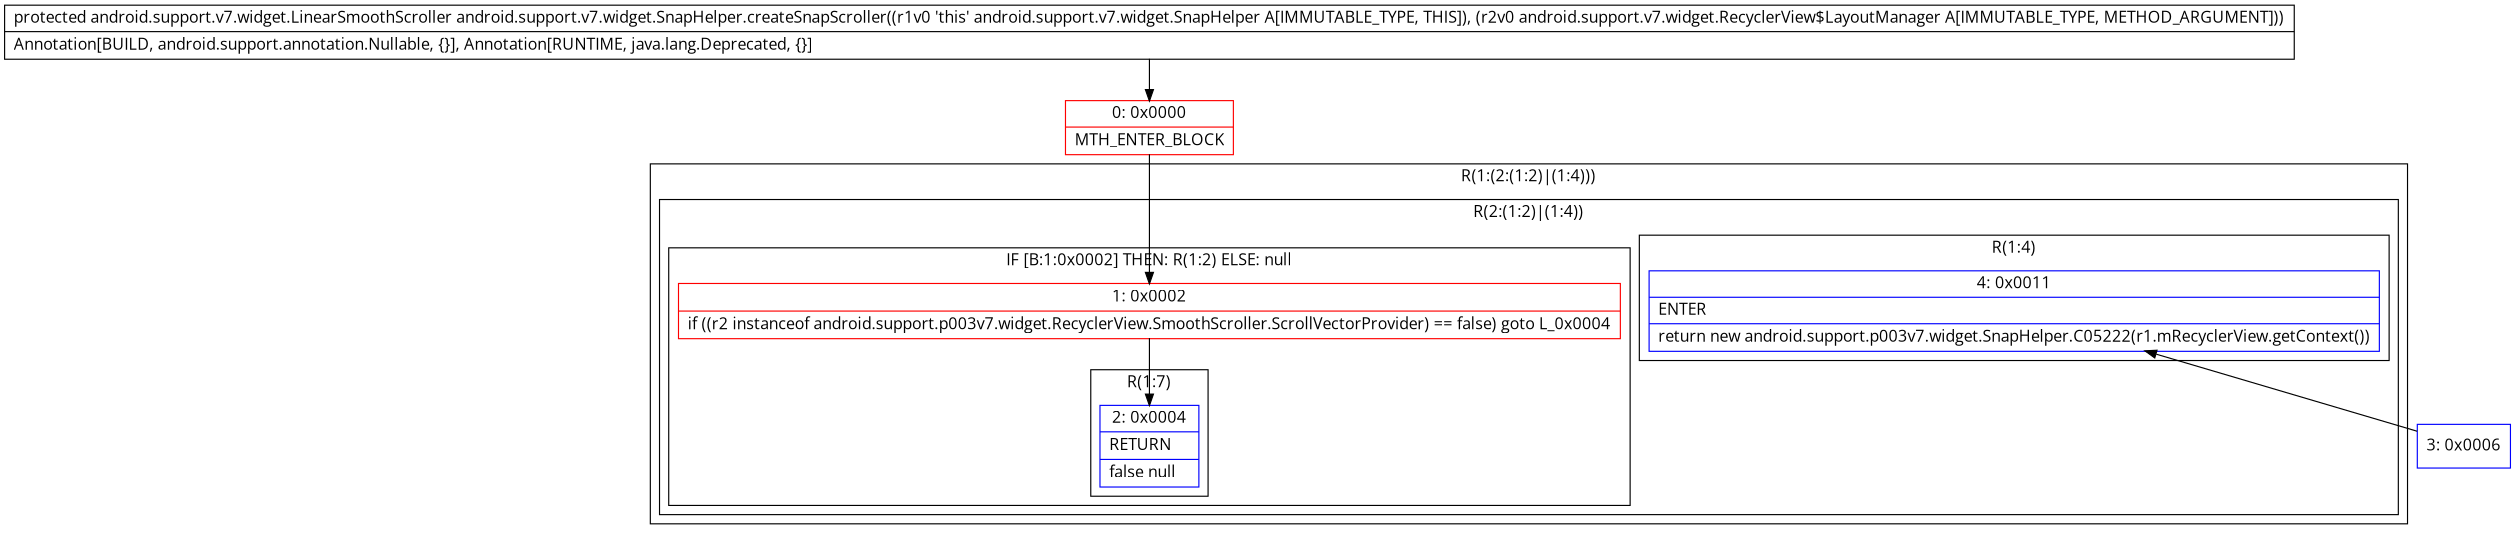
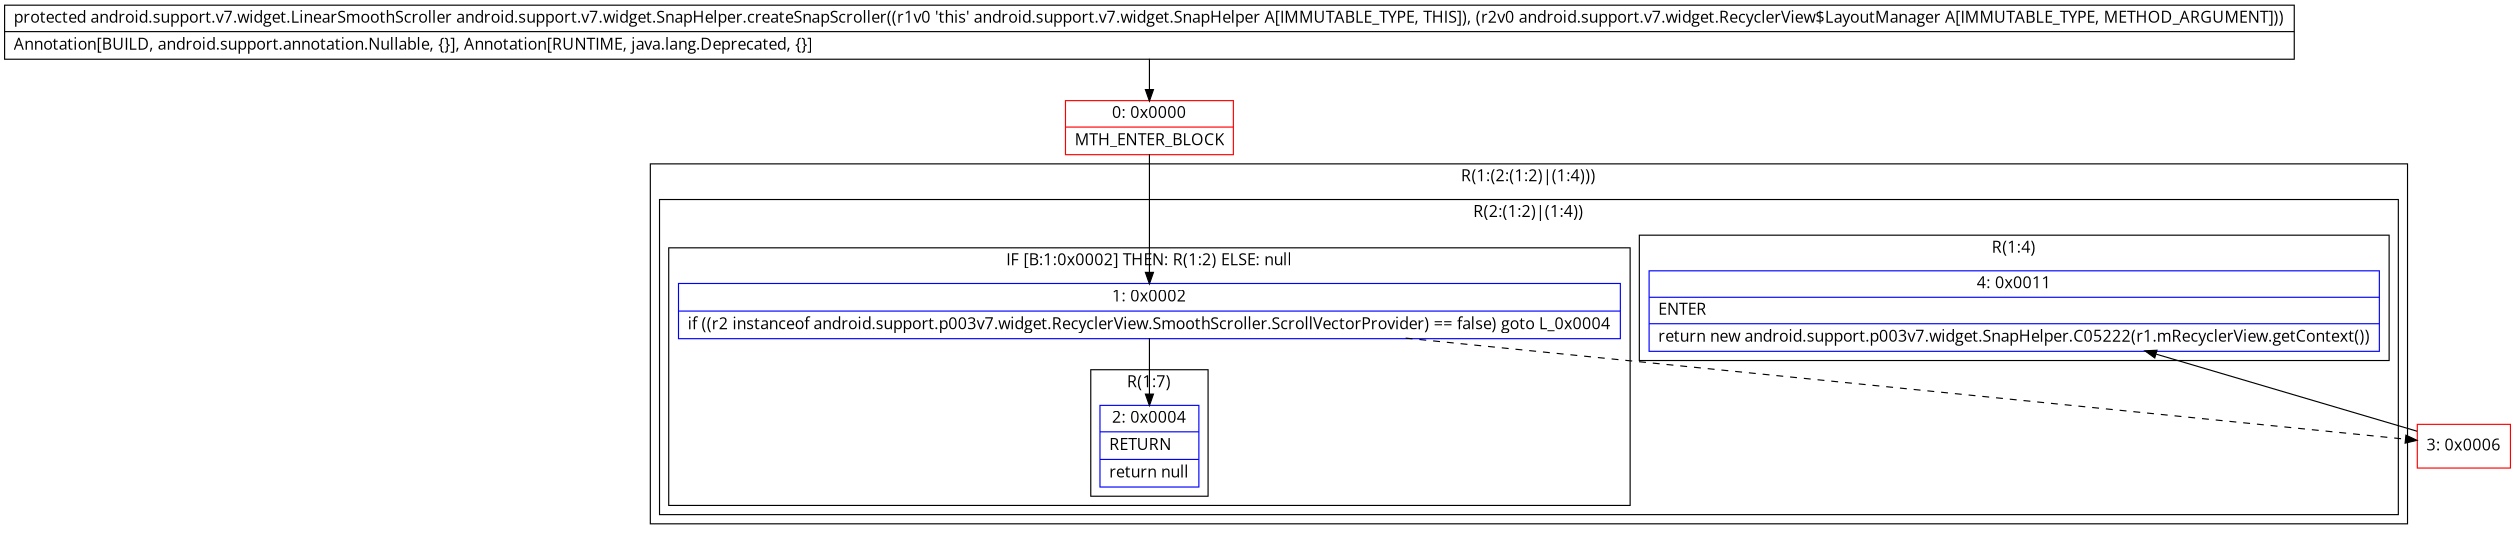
node "1: 0x0002": color red -> blue
edge "1: 0x0002" -> "3: 0x0006": added
node "3: 0x0006": color blue -> red
node "2: 0x0004": text "false null" -> "return null"
